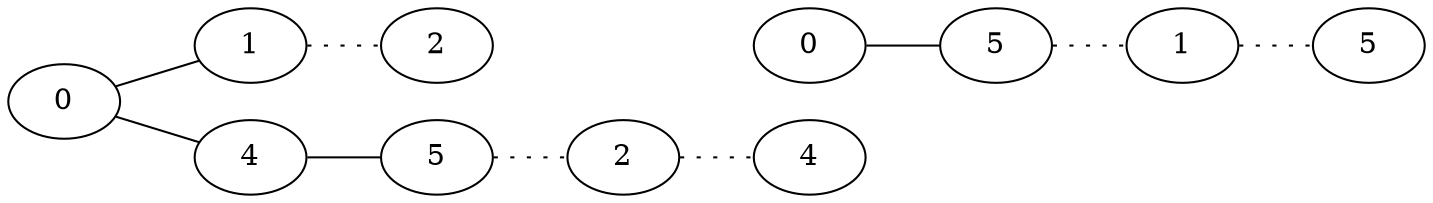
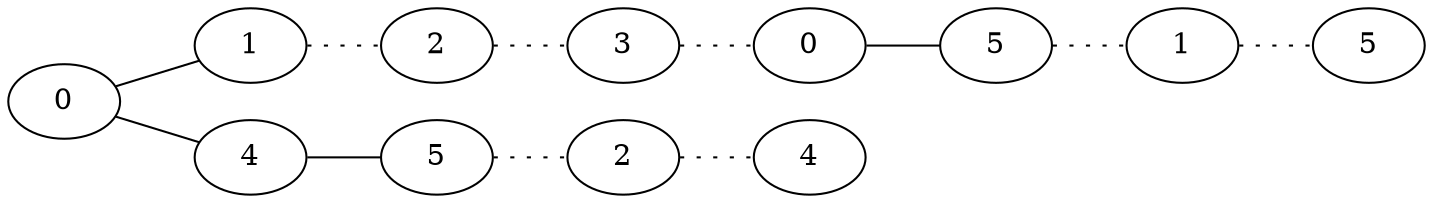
node "3": added
